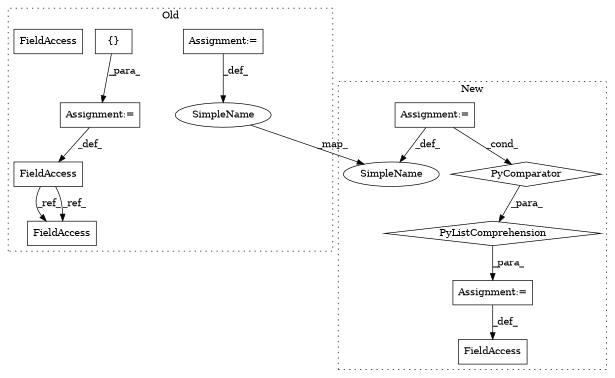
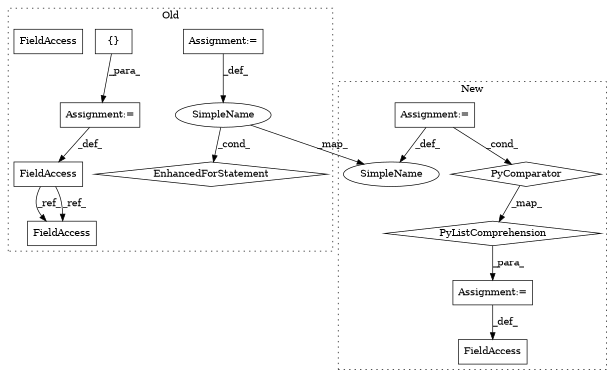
node "EnhancedForStatement": added
edge "PyComparator" -> "PyListComprehension": label "_para_" -> "_map_"
